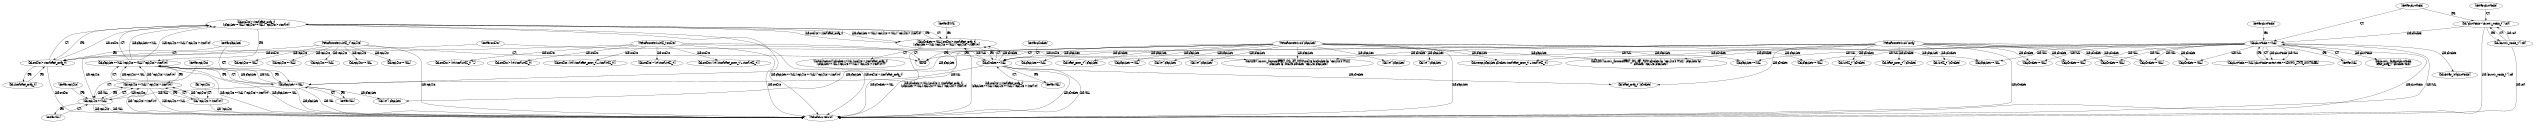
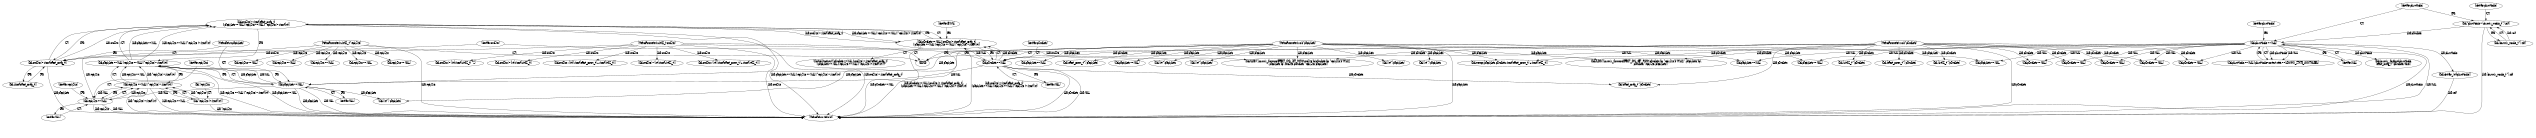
node "(Identifier,pReplyData)": label "(Identifier,pReplyData)" -> "(MethodReturn,pReplyData)"
node "(MethodParameterIn,void *config)": label "(MethodParameterIn,void *config)" -> "(MethodParameterIn,void *pCmdData)"
edge "(Call,pDwmModule == NULL)" -> "(Call,Identifier_Init(pDwmModule))": label "DDG: pCmdData" -> "DDG: pDwmModule"
edge "(Call,cmdSize != sizeof(effect_config_t))" -> "(MethodReturn,static int)": label "DDG: cmdSize" -> "DDG: pReplyData"
edge "(Call,(downmix_module_t *) self)" -> "(MethodReturn,static int)": now "(Call,Identifier_Init(pDwmModule))" -> "(MethodReturn,static int)"
